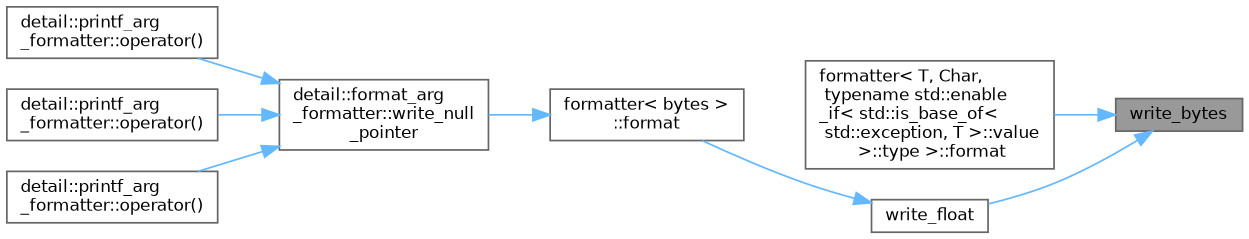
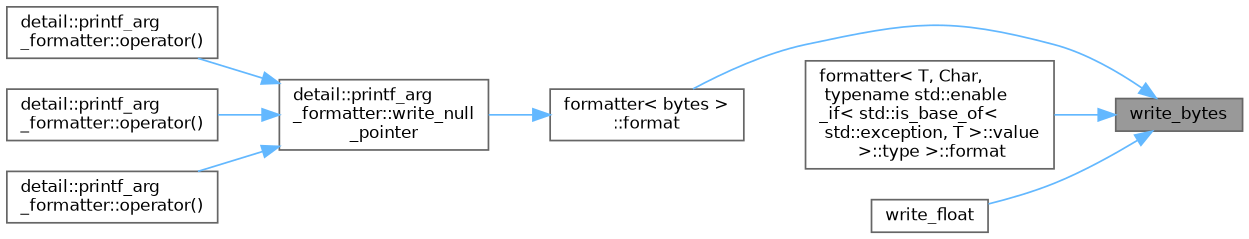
node "detail::format_arg _formatter::write_null _pointer": label "detail::format_arg _formatter::write_null _pointer" -> "detail::printf_arg _formatter::write_null _pointer"
edge "formatter< bytes > ::format" -> "write_float": now "formatter< bytes > ::format" -> "write_bytes"
